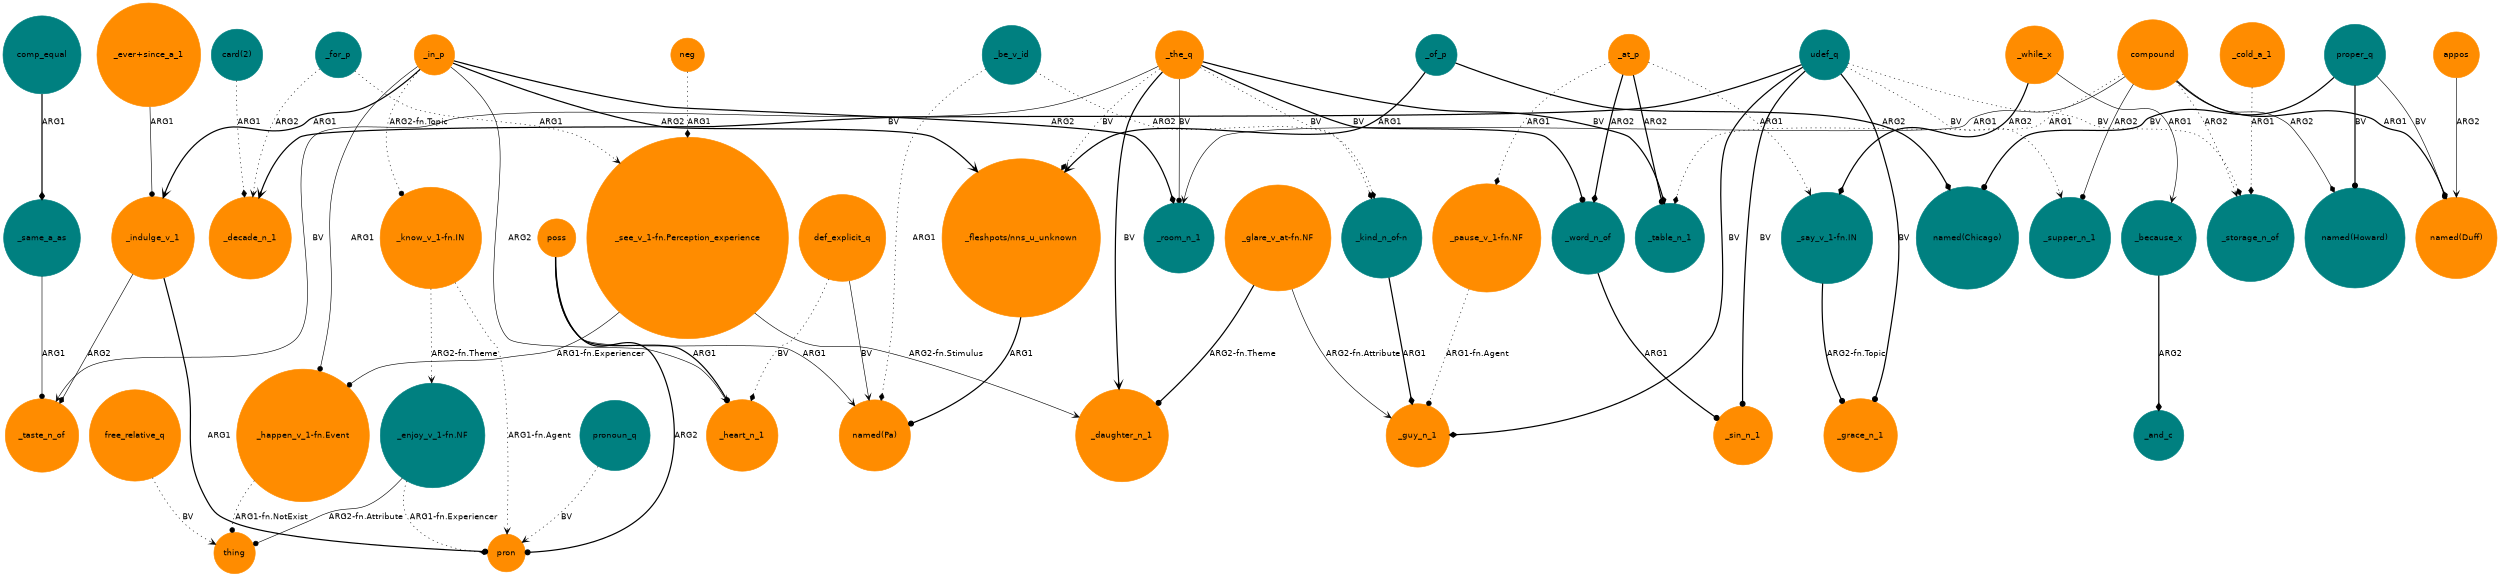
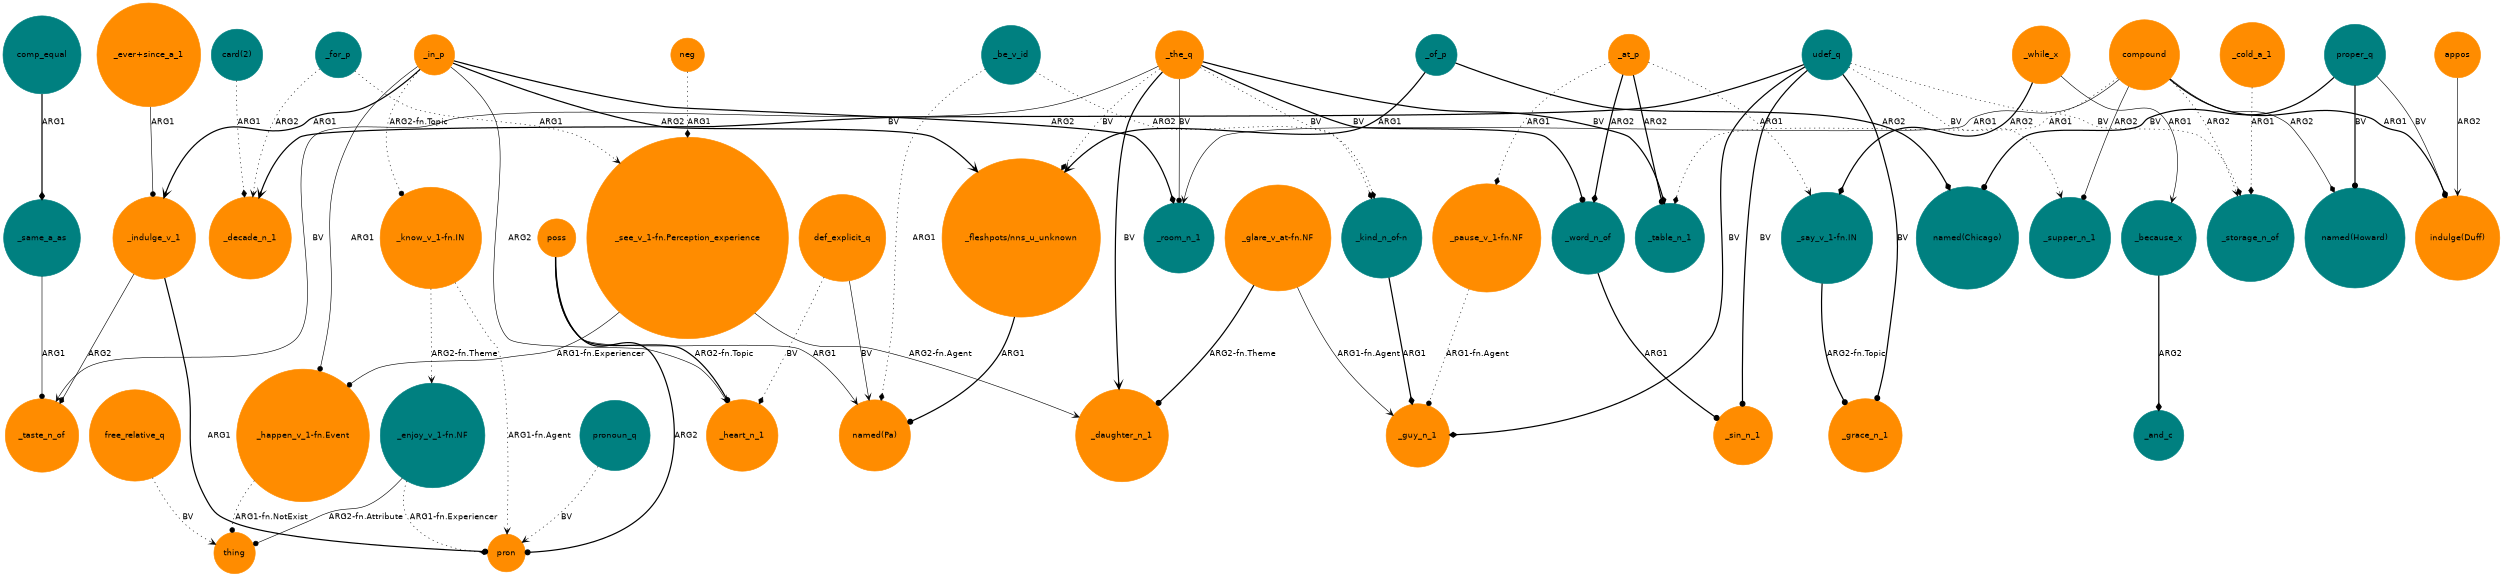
node "named(Duff)": label "named(Duff)" -> "indulge(Duff)"
edge "poss" -> "_heart_n_1": label "ARG1" -> "ARG2-fn.Topic"
edge "_see_v_1-fn.Perception_experience" -> "_daughter_n_1": label "ARG2-fn.Stimulus" -> "ARG2-fn.Agent"
edge "_glare_v_at-fn.NF" -> "_guy_n_1": label "ARG2-fn.Attribute" -> "ARG1-fn.Agent"
